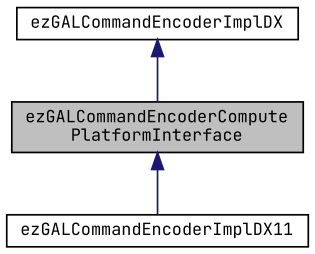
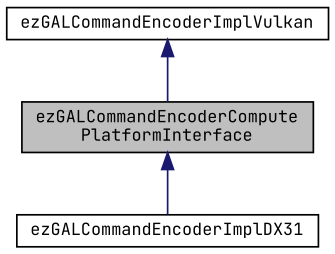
node "ezGALCommandEncoderImplDX": label "ezGALCommandEncoderImplDX" -> "ezGALCommandEncoderImplVulkan"
node "ezGALCommandEncoderImplDX11": label "ezGALCommandEncoderImplDX11" -> "ezGALCommandEncoderImplDX31"
